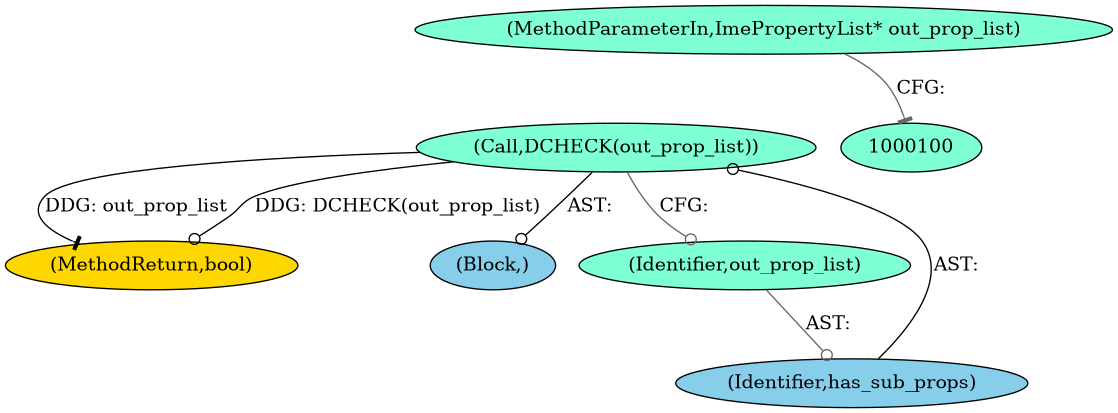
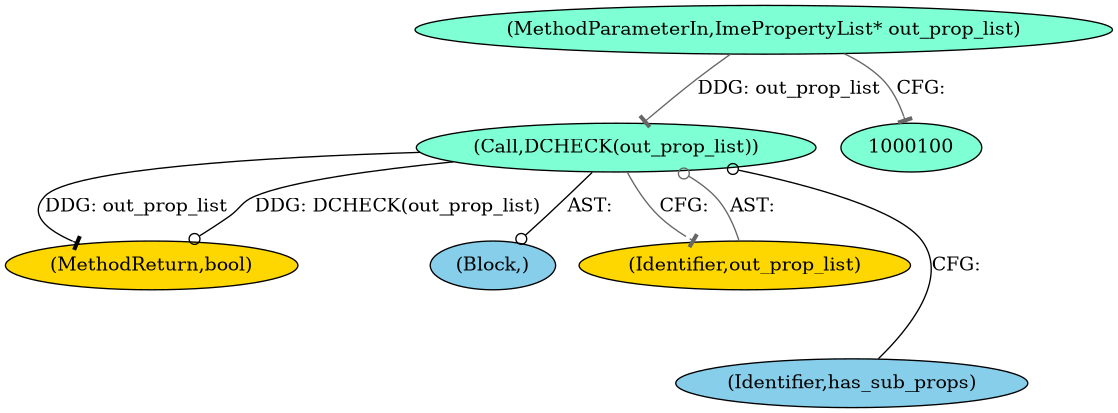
edge "(MethodParameterIn,ImePropertyList* out_prop_list)" -> "(Call,DCHECK(out_prop_list))": added, label "DDG: out_prop_list"
edge "(Call,DCHECK(out_prop_list))" -> "(Identifier,out_prop_list)": arrowhead odot -> tee
node "(Identifier,out_prop_list)": fillcolor aquamarine -> gold
edge "(Identifier,has_sub_props)" -> "(Call,DCHECK(out_prop_list))": label "AST: " -> "CFG: "
edge "(Identifier,out_prop_list)" -> "(Identifier,has_sub_props)": now "(Identifier,out_prop_list)" -> "(Call,DCHECK(out_prop_list))"
